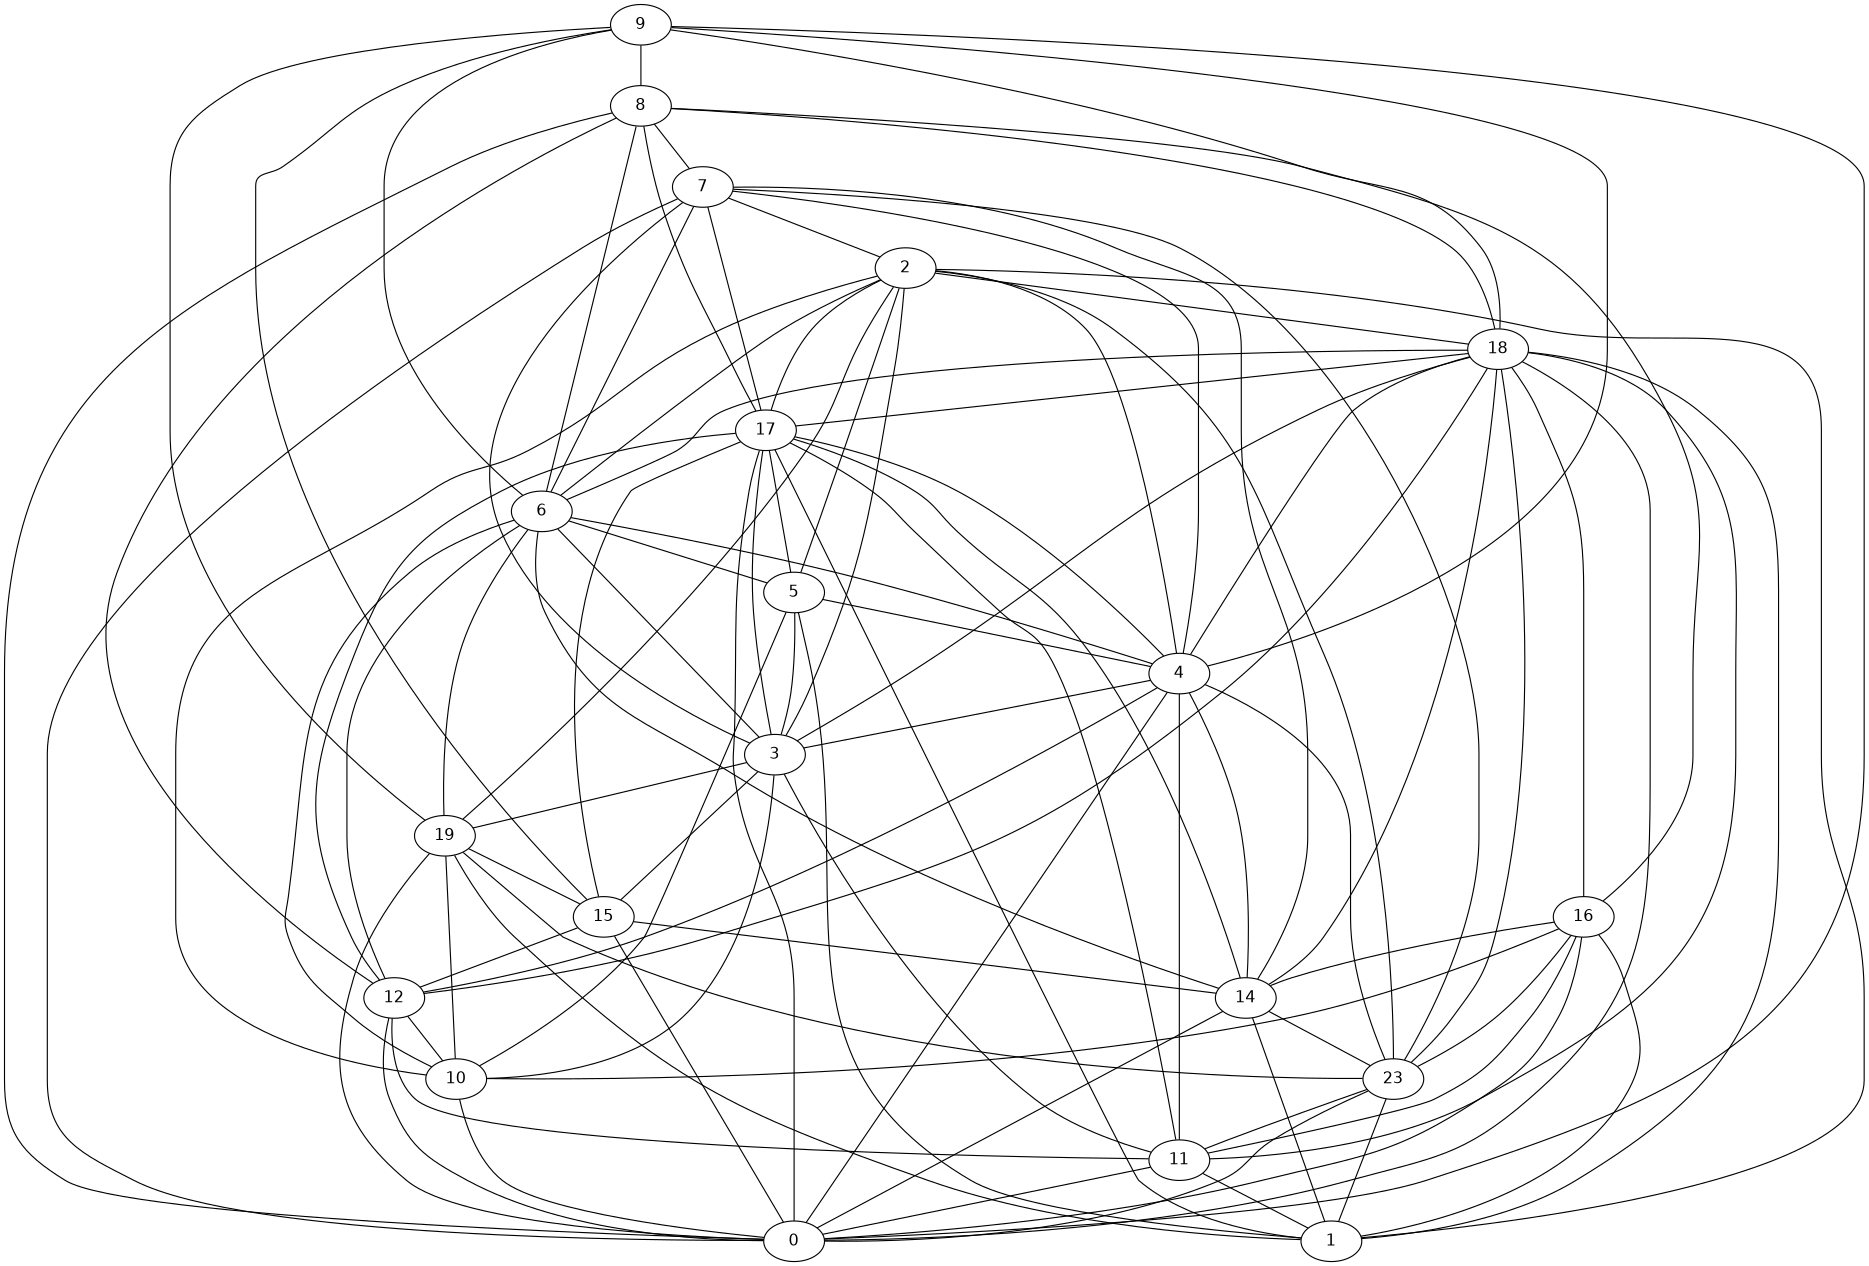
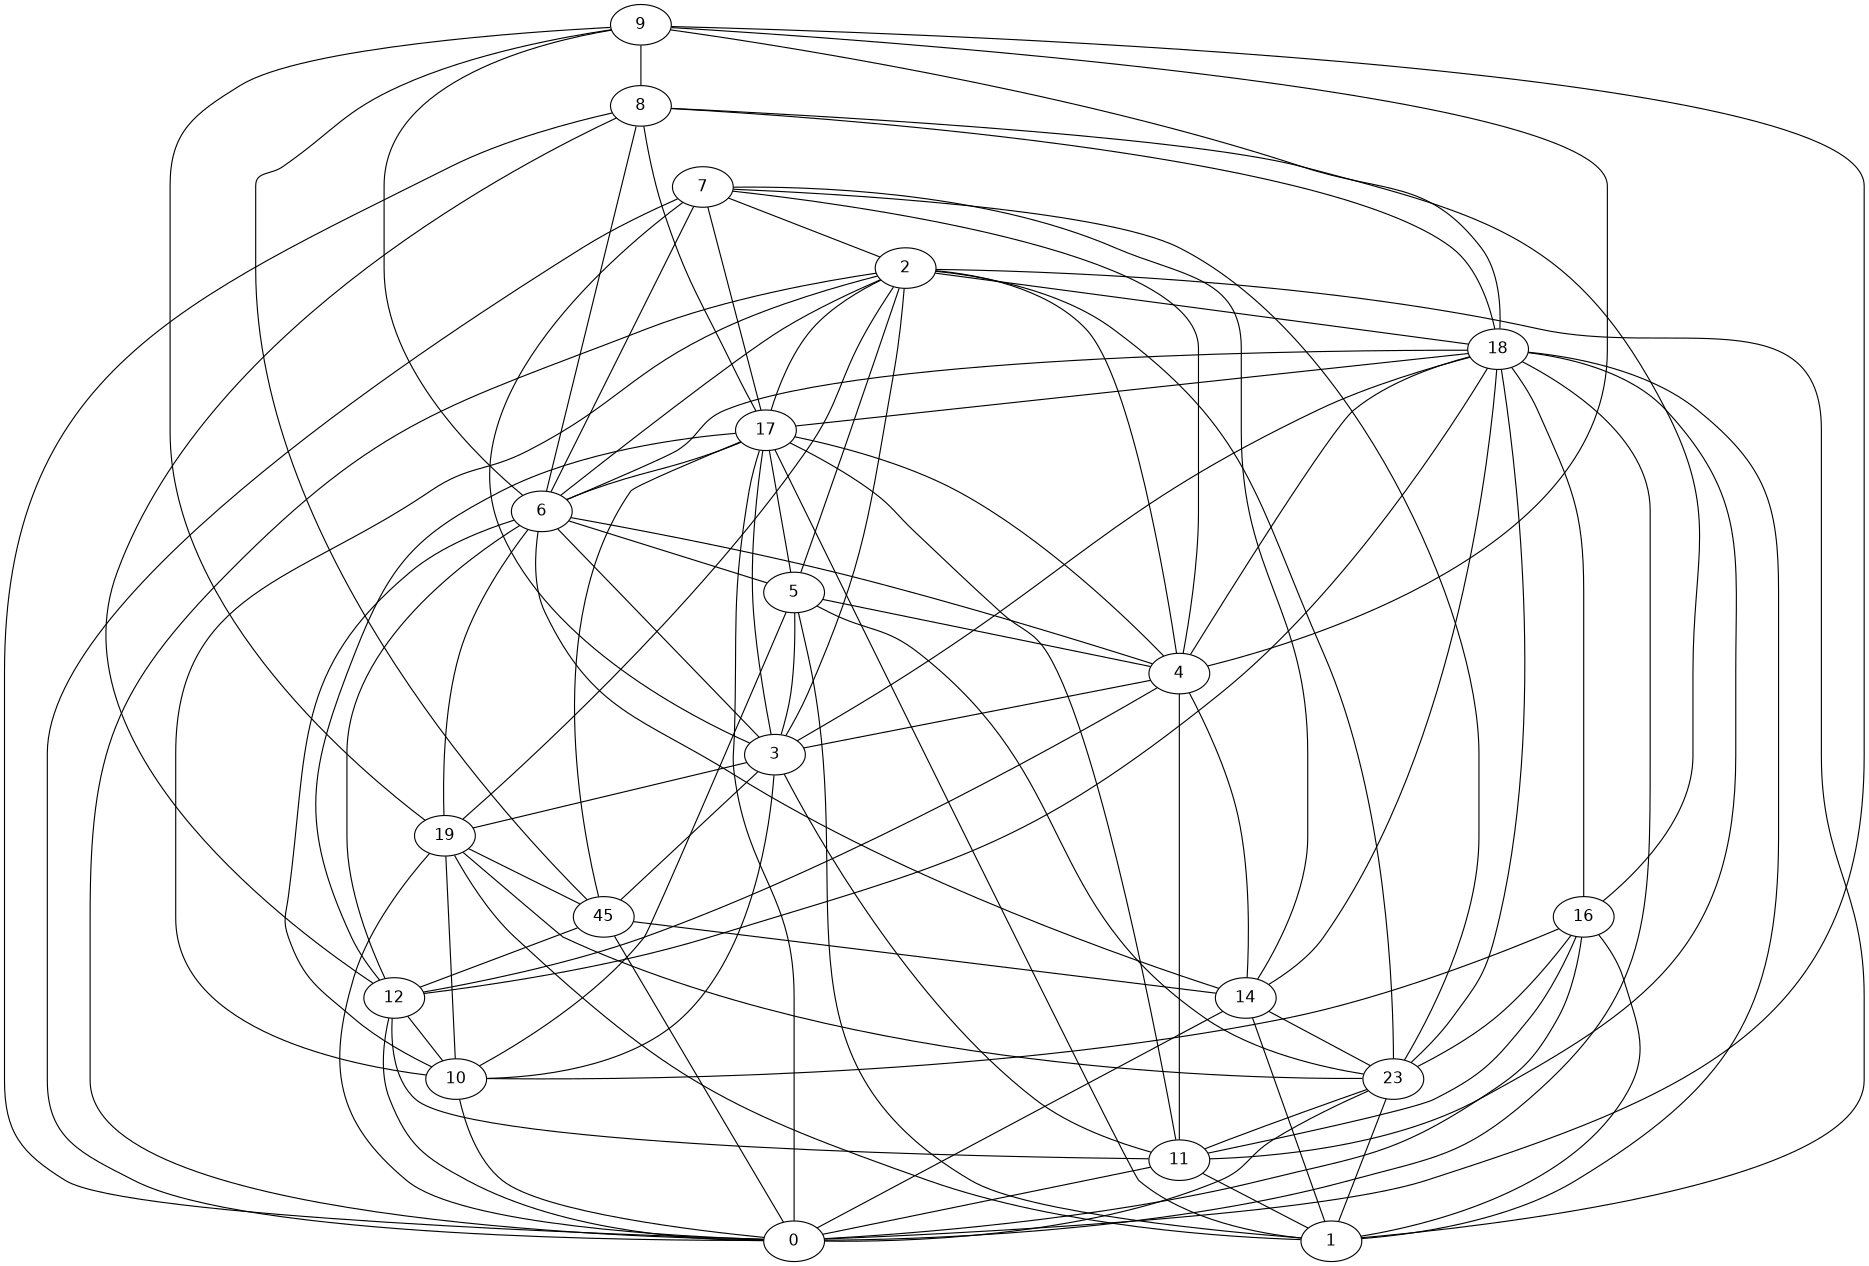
edge "8" -- "7": removed
edge "17" -- "14": now "17" -- "6"
edge "4" -- "23": now "5" -- "23"
node "15": label "15" -> "45"
edge "16" -- "14": removed
edge "4" -- "0": now "2" -- "0"
